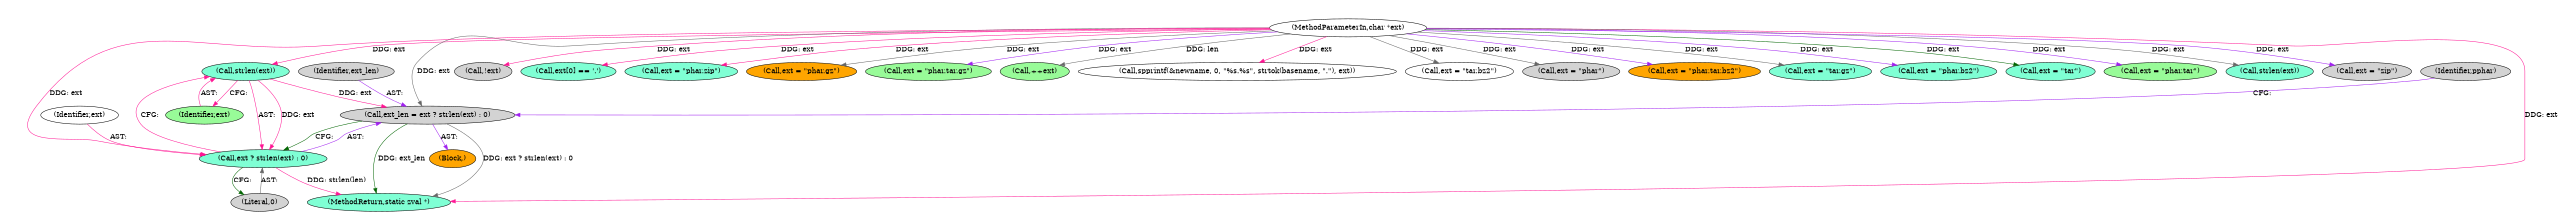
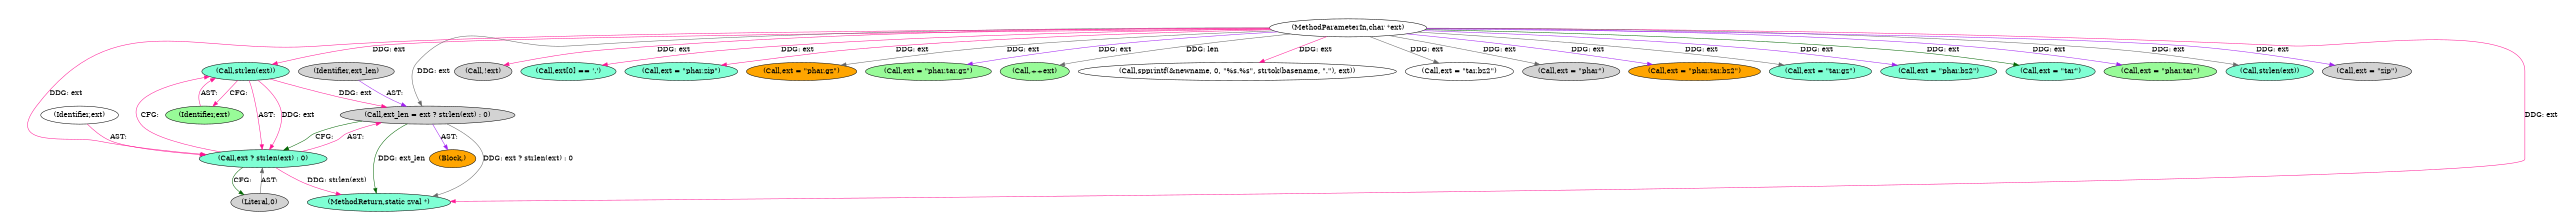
node "(Identifier,pphar)": removed
edge "(Call,ext ? strlen(ext) : 0)" -> "(Call,ext_len = ext ? strlen(ext) : 0)": color purple -> deeppink
edge "(Call,ext ? strlen(ext) : 0)" -> "(MethodReturn,static zval *)": label "DDG: strlen(len)" -> "DDG: strlen(ext)"
